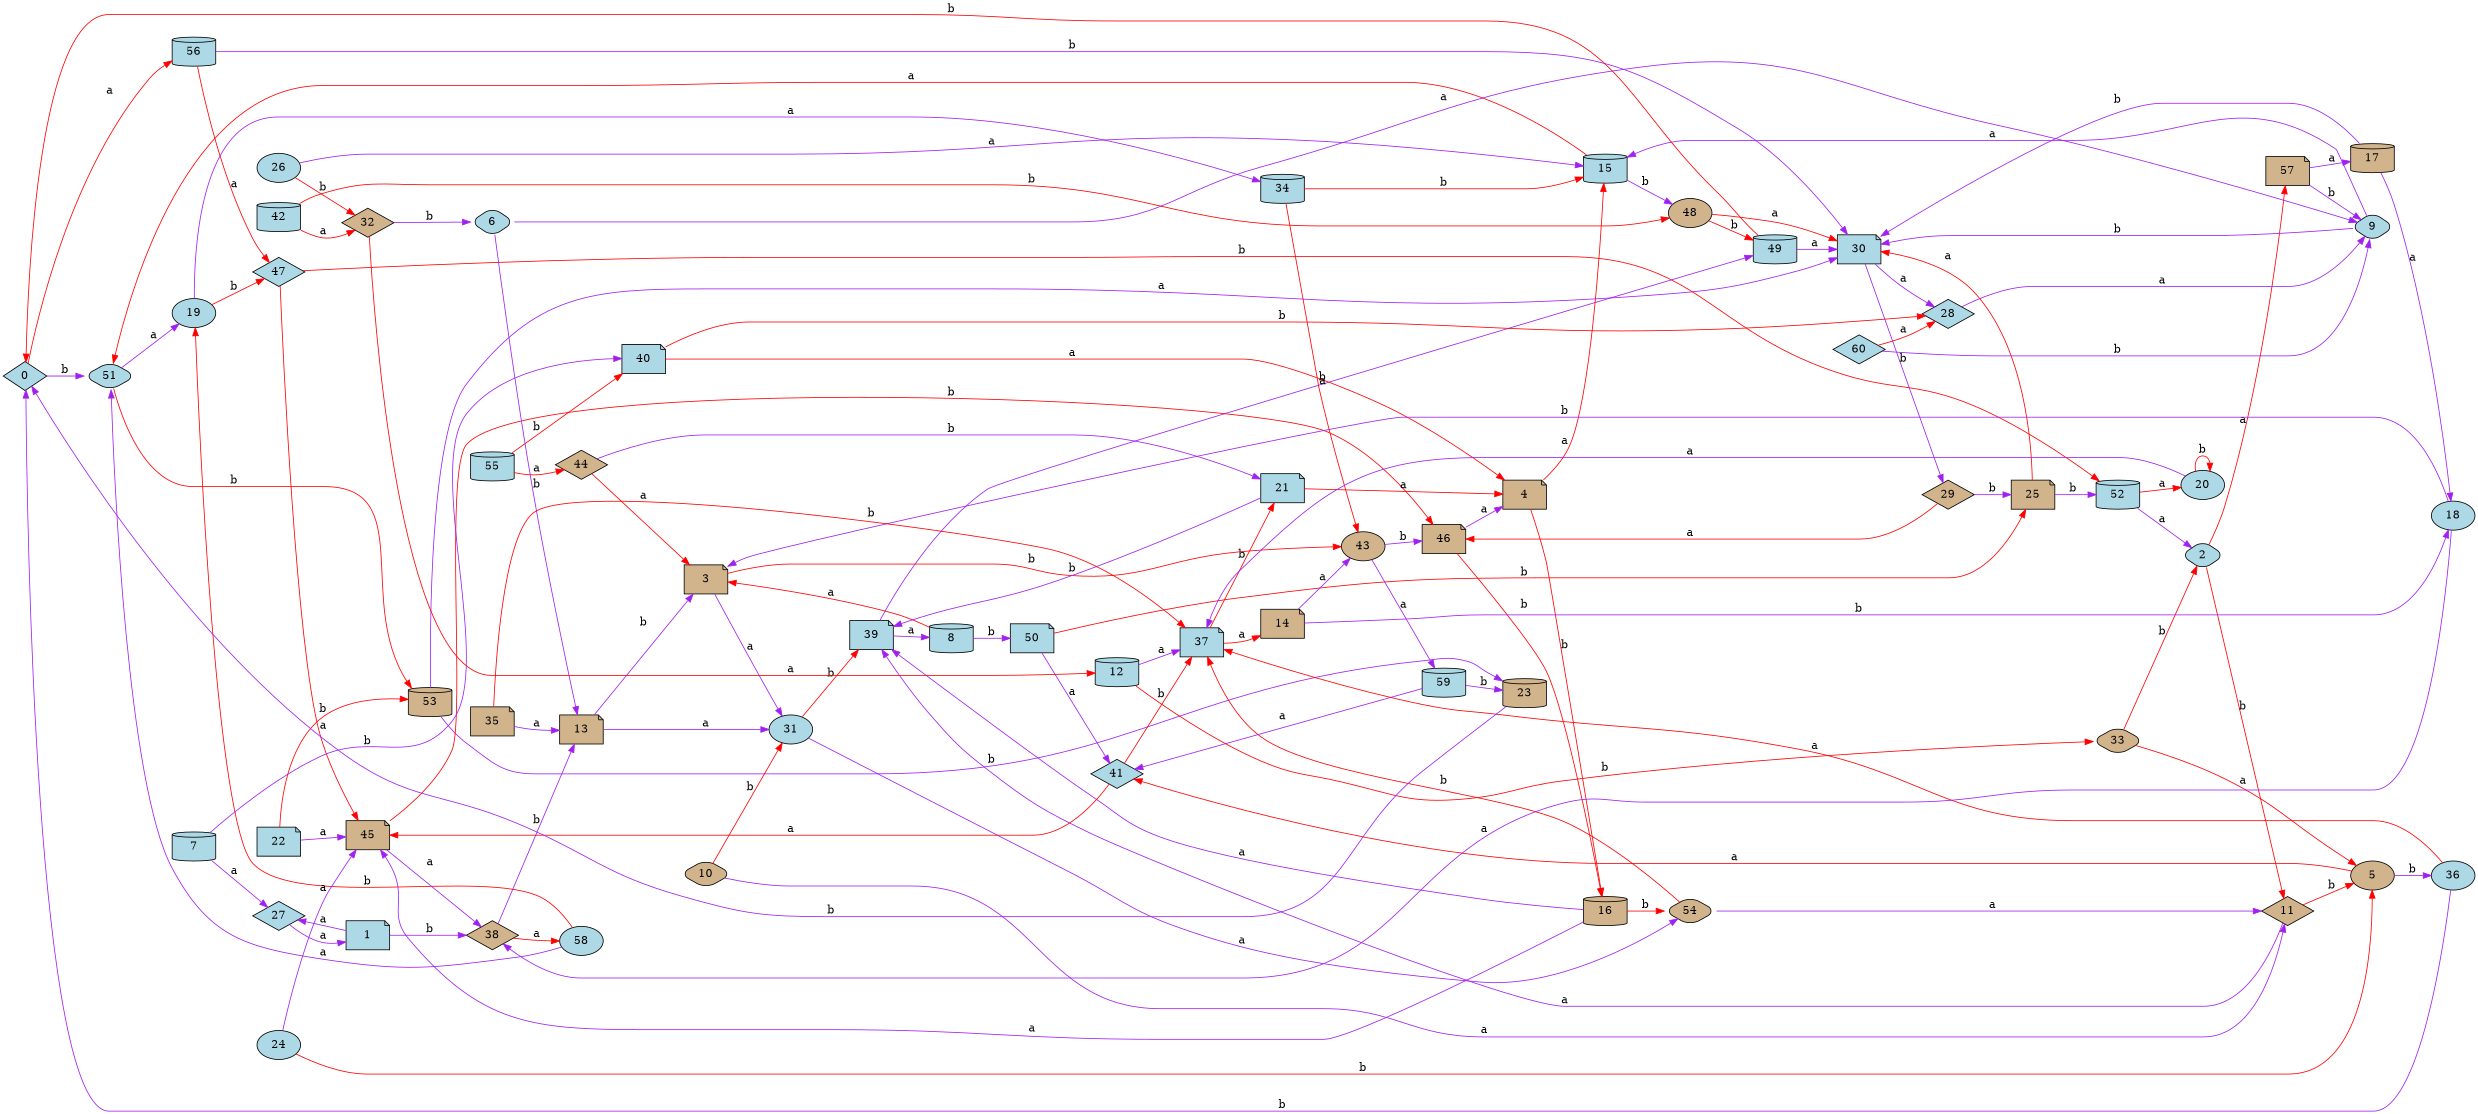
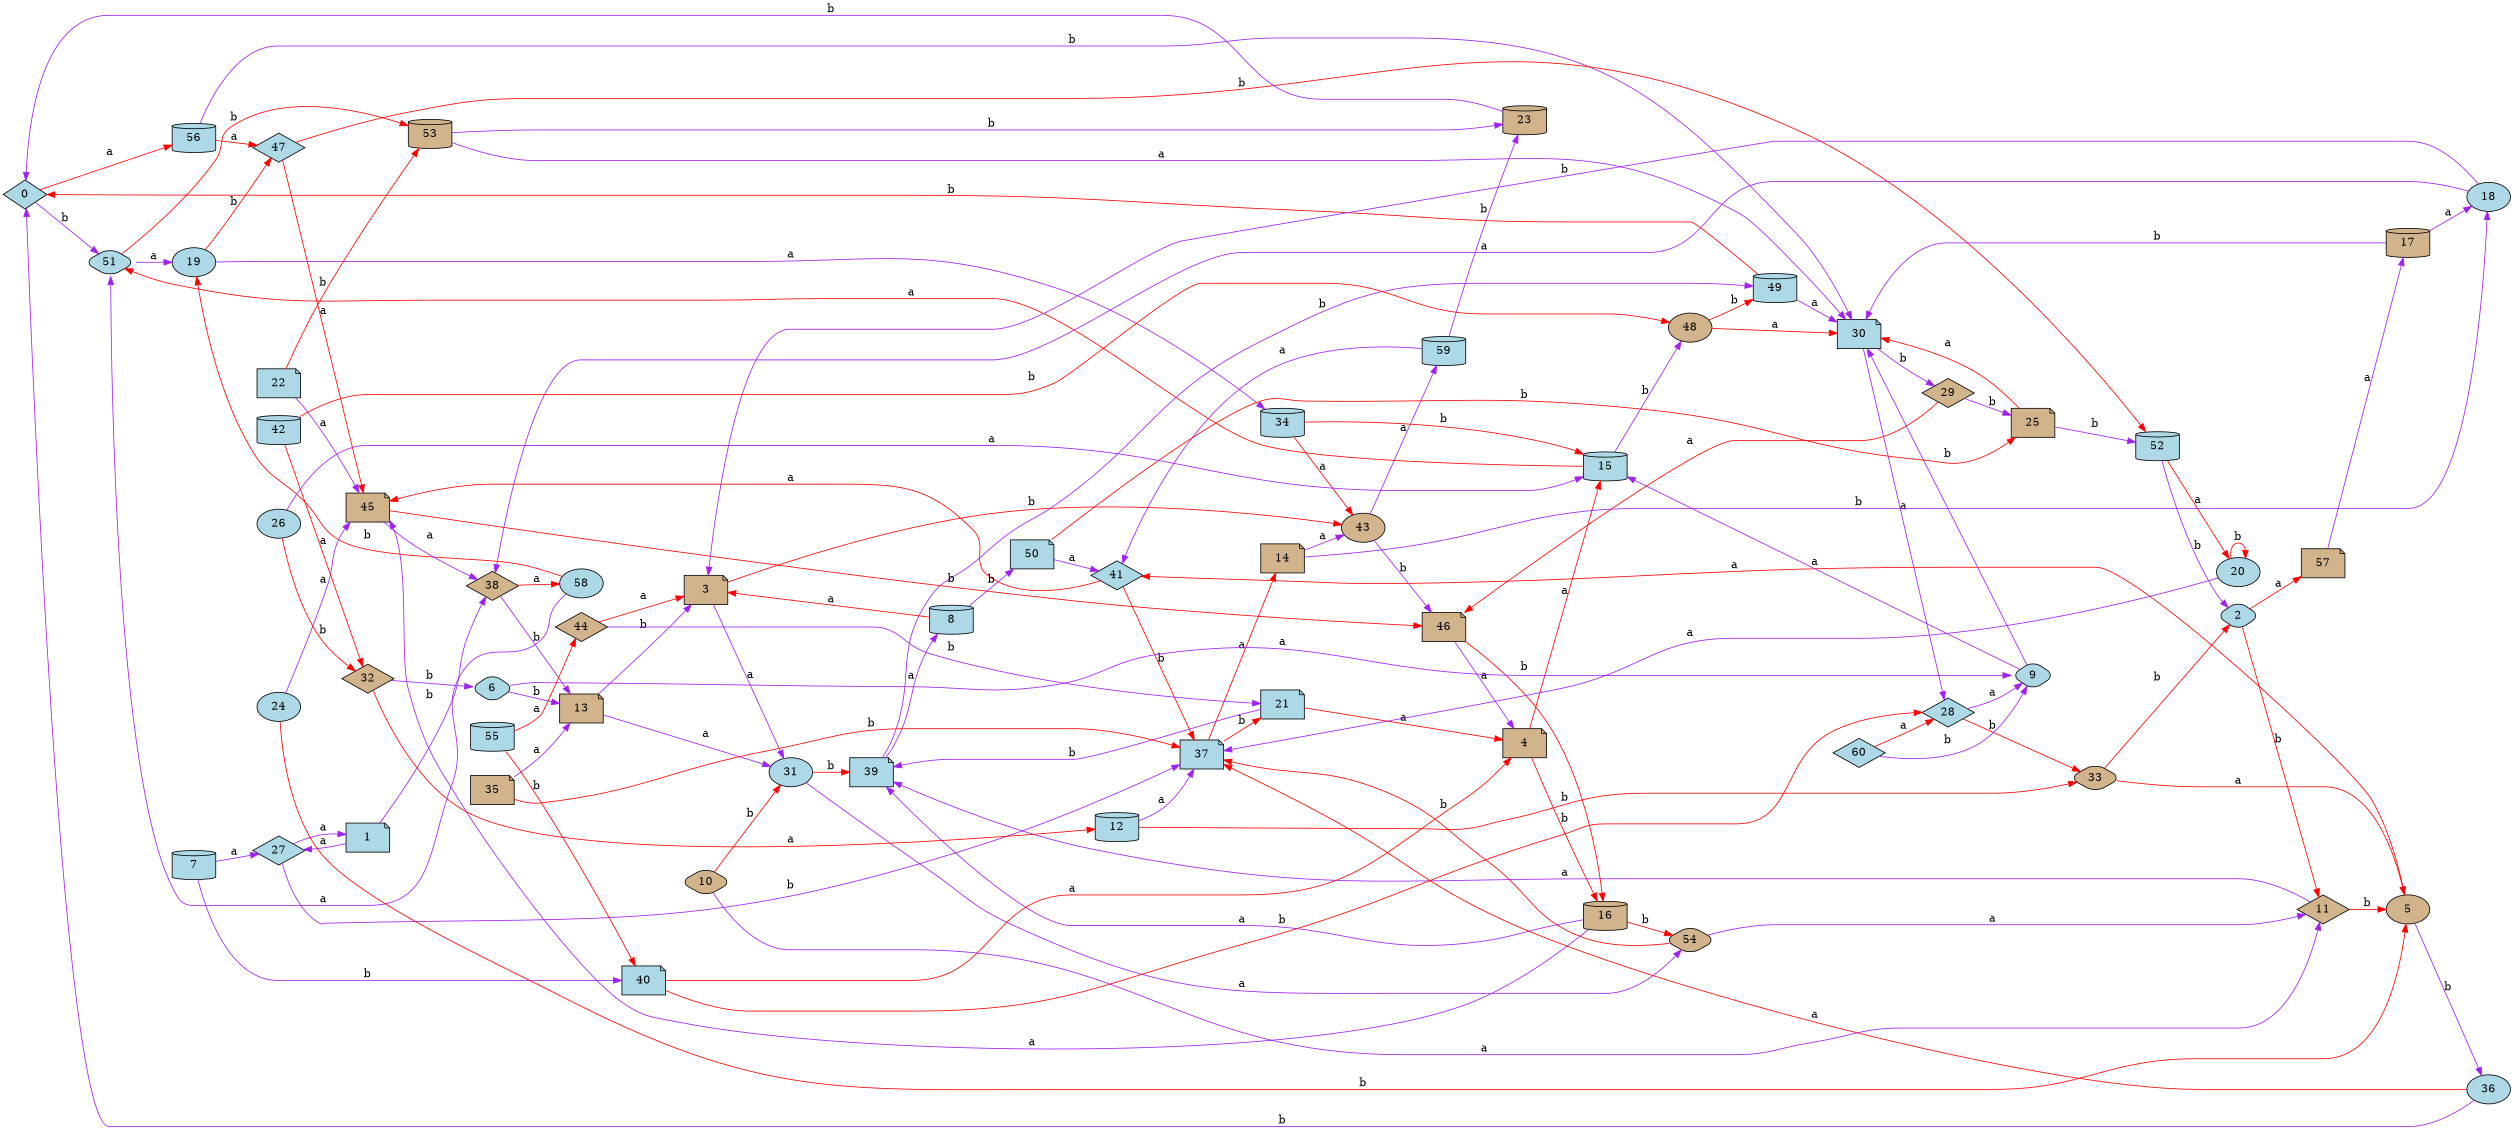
edge "57" -> "9": removed, label "b"
edge "52" -> "2": label "a" -> "b"
edge "28" -> "33": added, label "b"
edge "27" -> "37": added, label "b"
